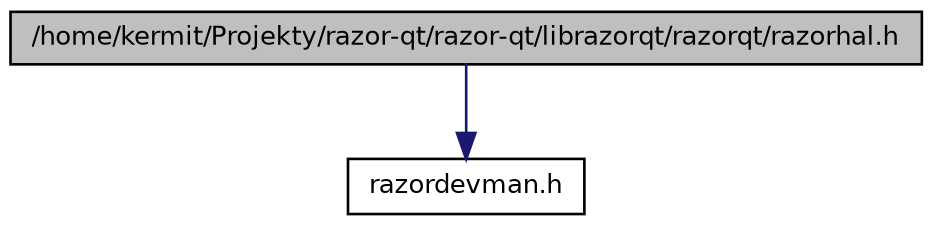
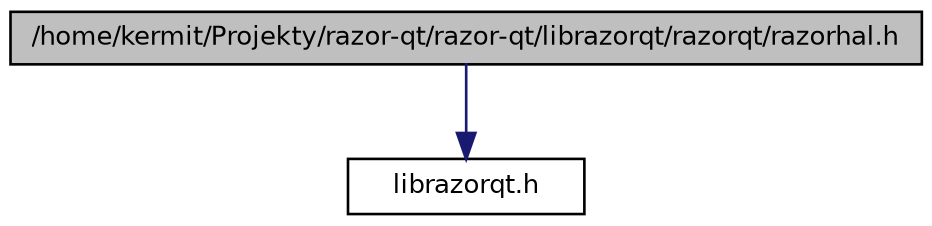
node "razordevman.h": label "razordevman.h" -> "librazorqt.h"
